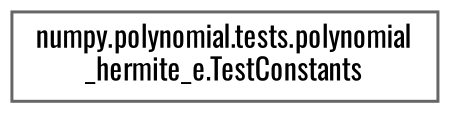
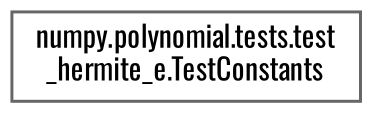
node "numpy.polynomial.tests.polynomial _hermite_e.TestConstants": label "numpy.polynomial.tests.polynomial _hermite_e.TestConstants" -> "numpy.polynomial.tests.test _hermite_e.TestConstants"
